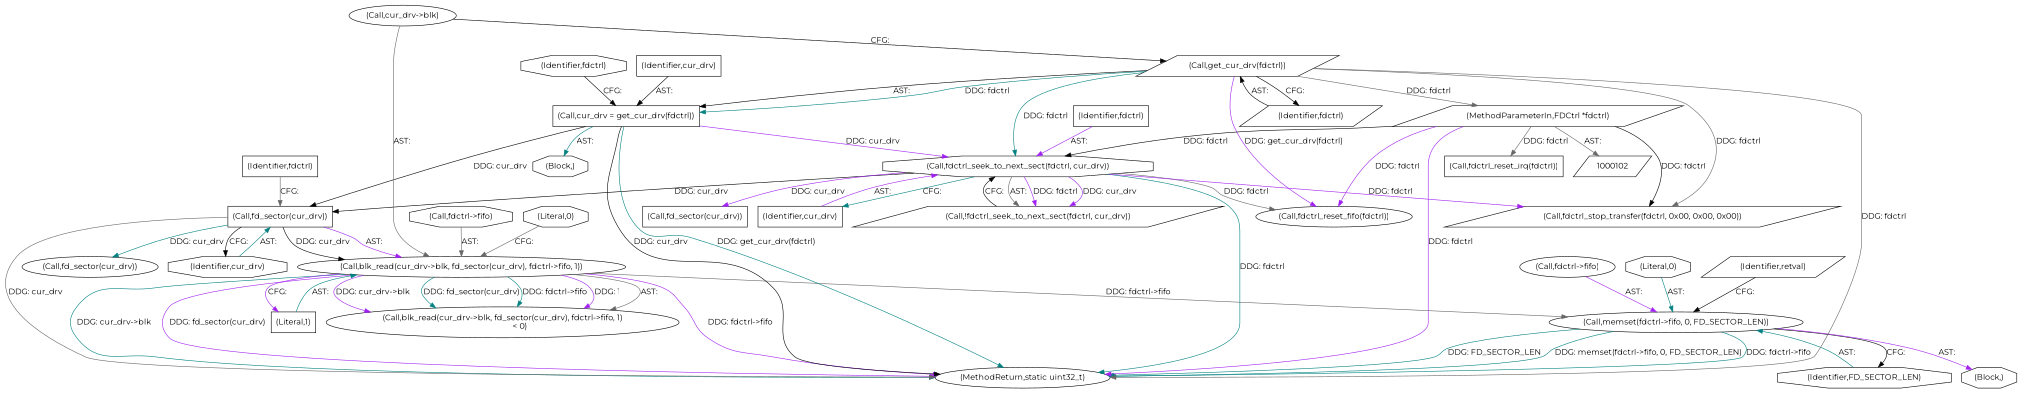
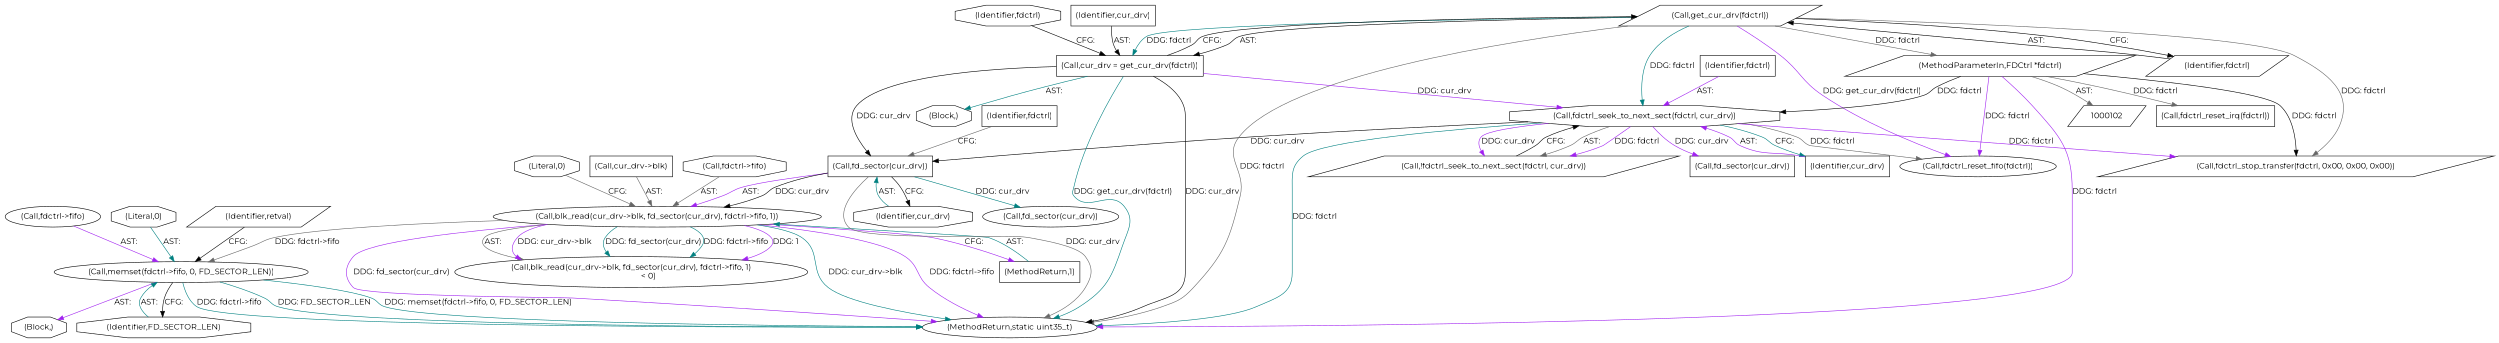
node "(Call,cur_drv->blk)": shape ellipse -> box
edge "(Call,cur_drv->blk)" -> "(Call,get_cur_drv(fdctrl))": now "(Call,cur_drv = get_cur_drv(fdctrl))" -> "(Call,get_cur_drv(fdctrl))"
node "(Literal,1)": label "(Literal,1)" -> "(MethodReturn,1)"
node "(MethodReturn,static uint32_t)": label "(MethodReturn,static uint32_t)" -> "(MethodReturn,static uint35_t)"
